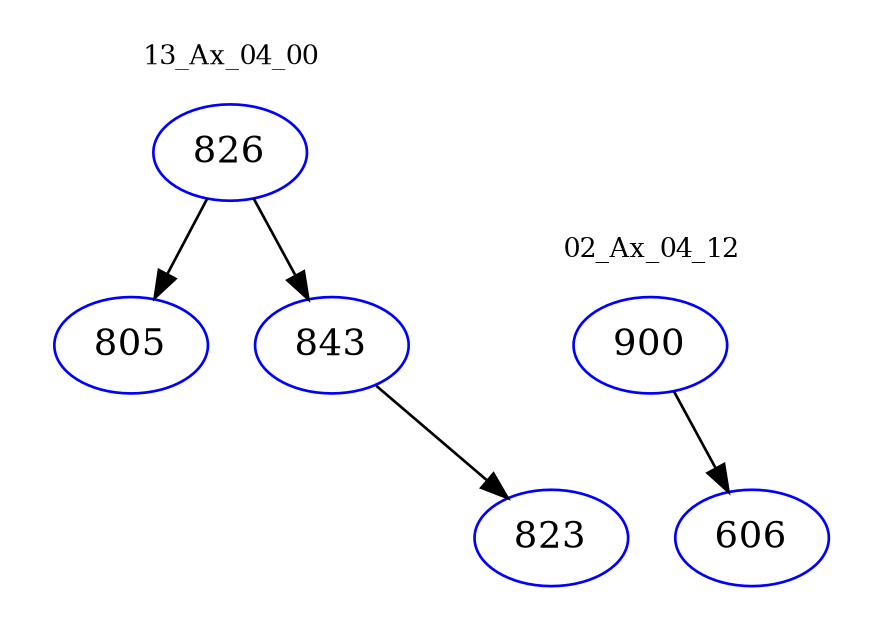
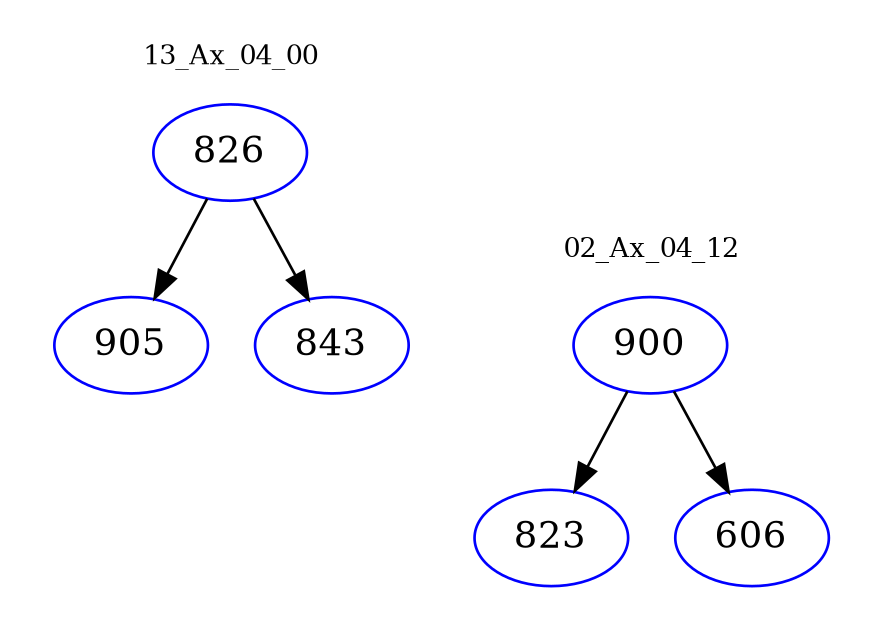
node "805": label "805" -> "905"
edge "843" -> "823": now "900" -> "823"
